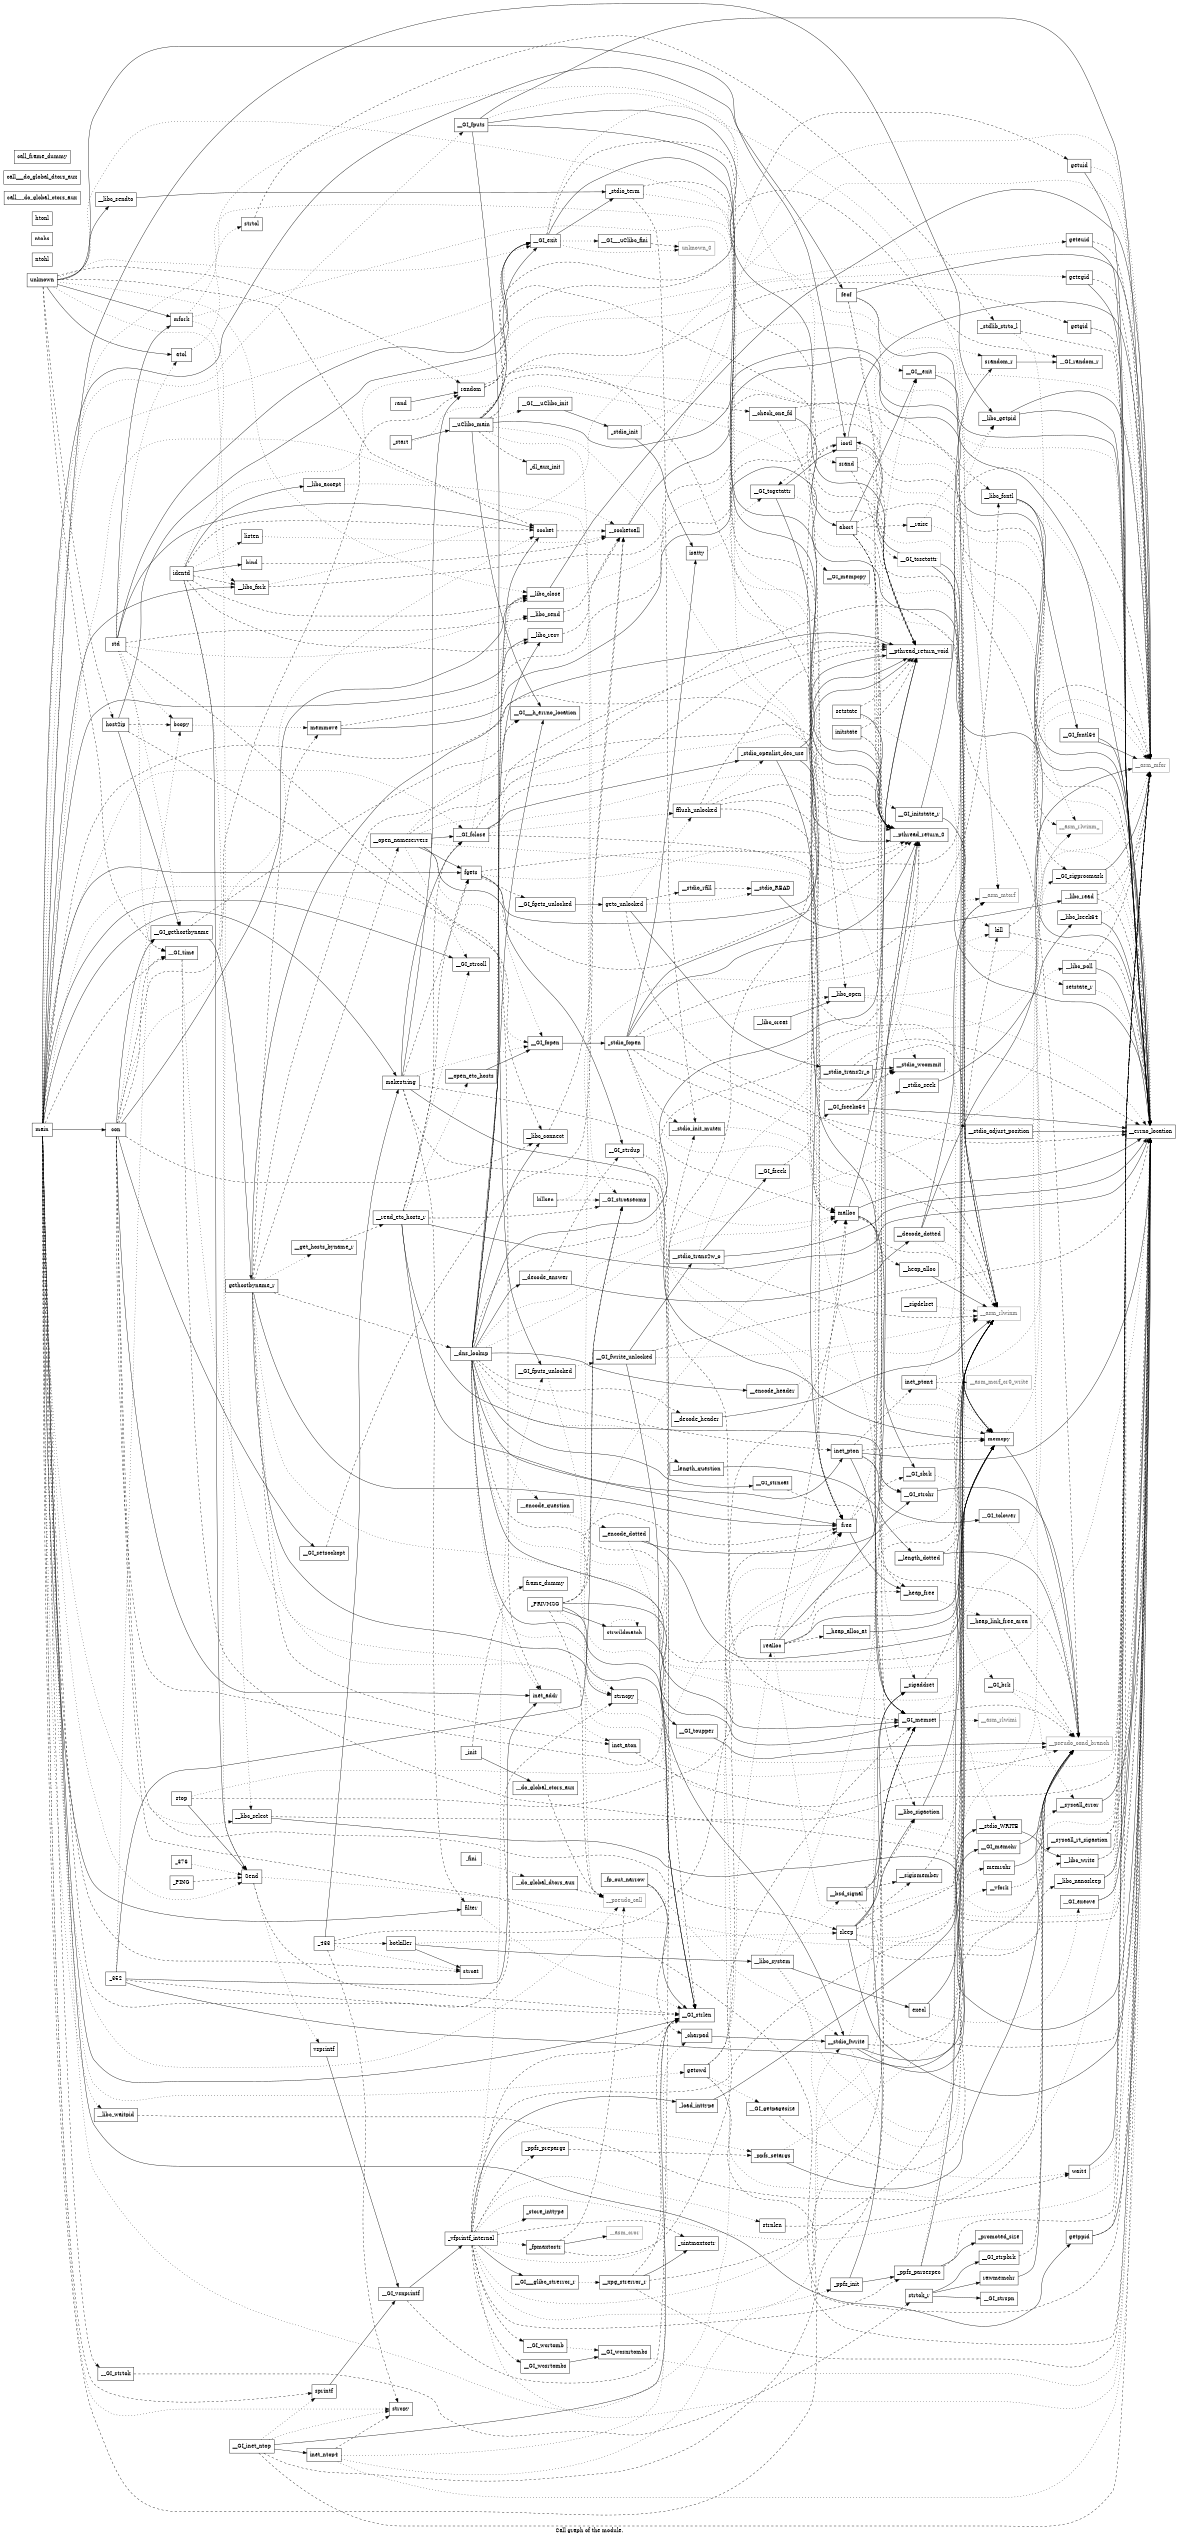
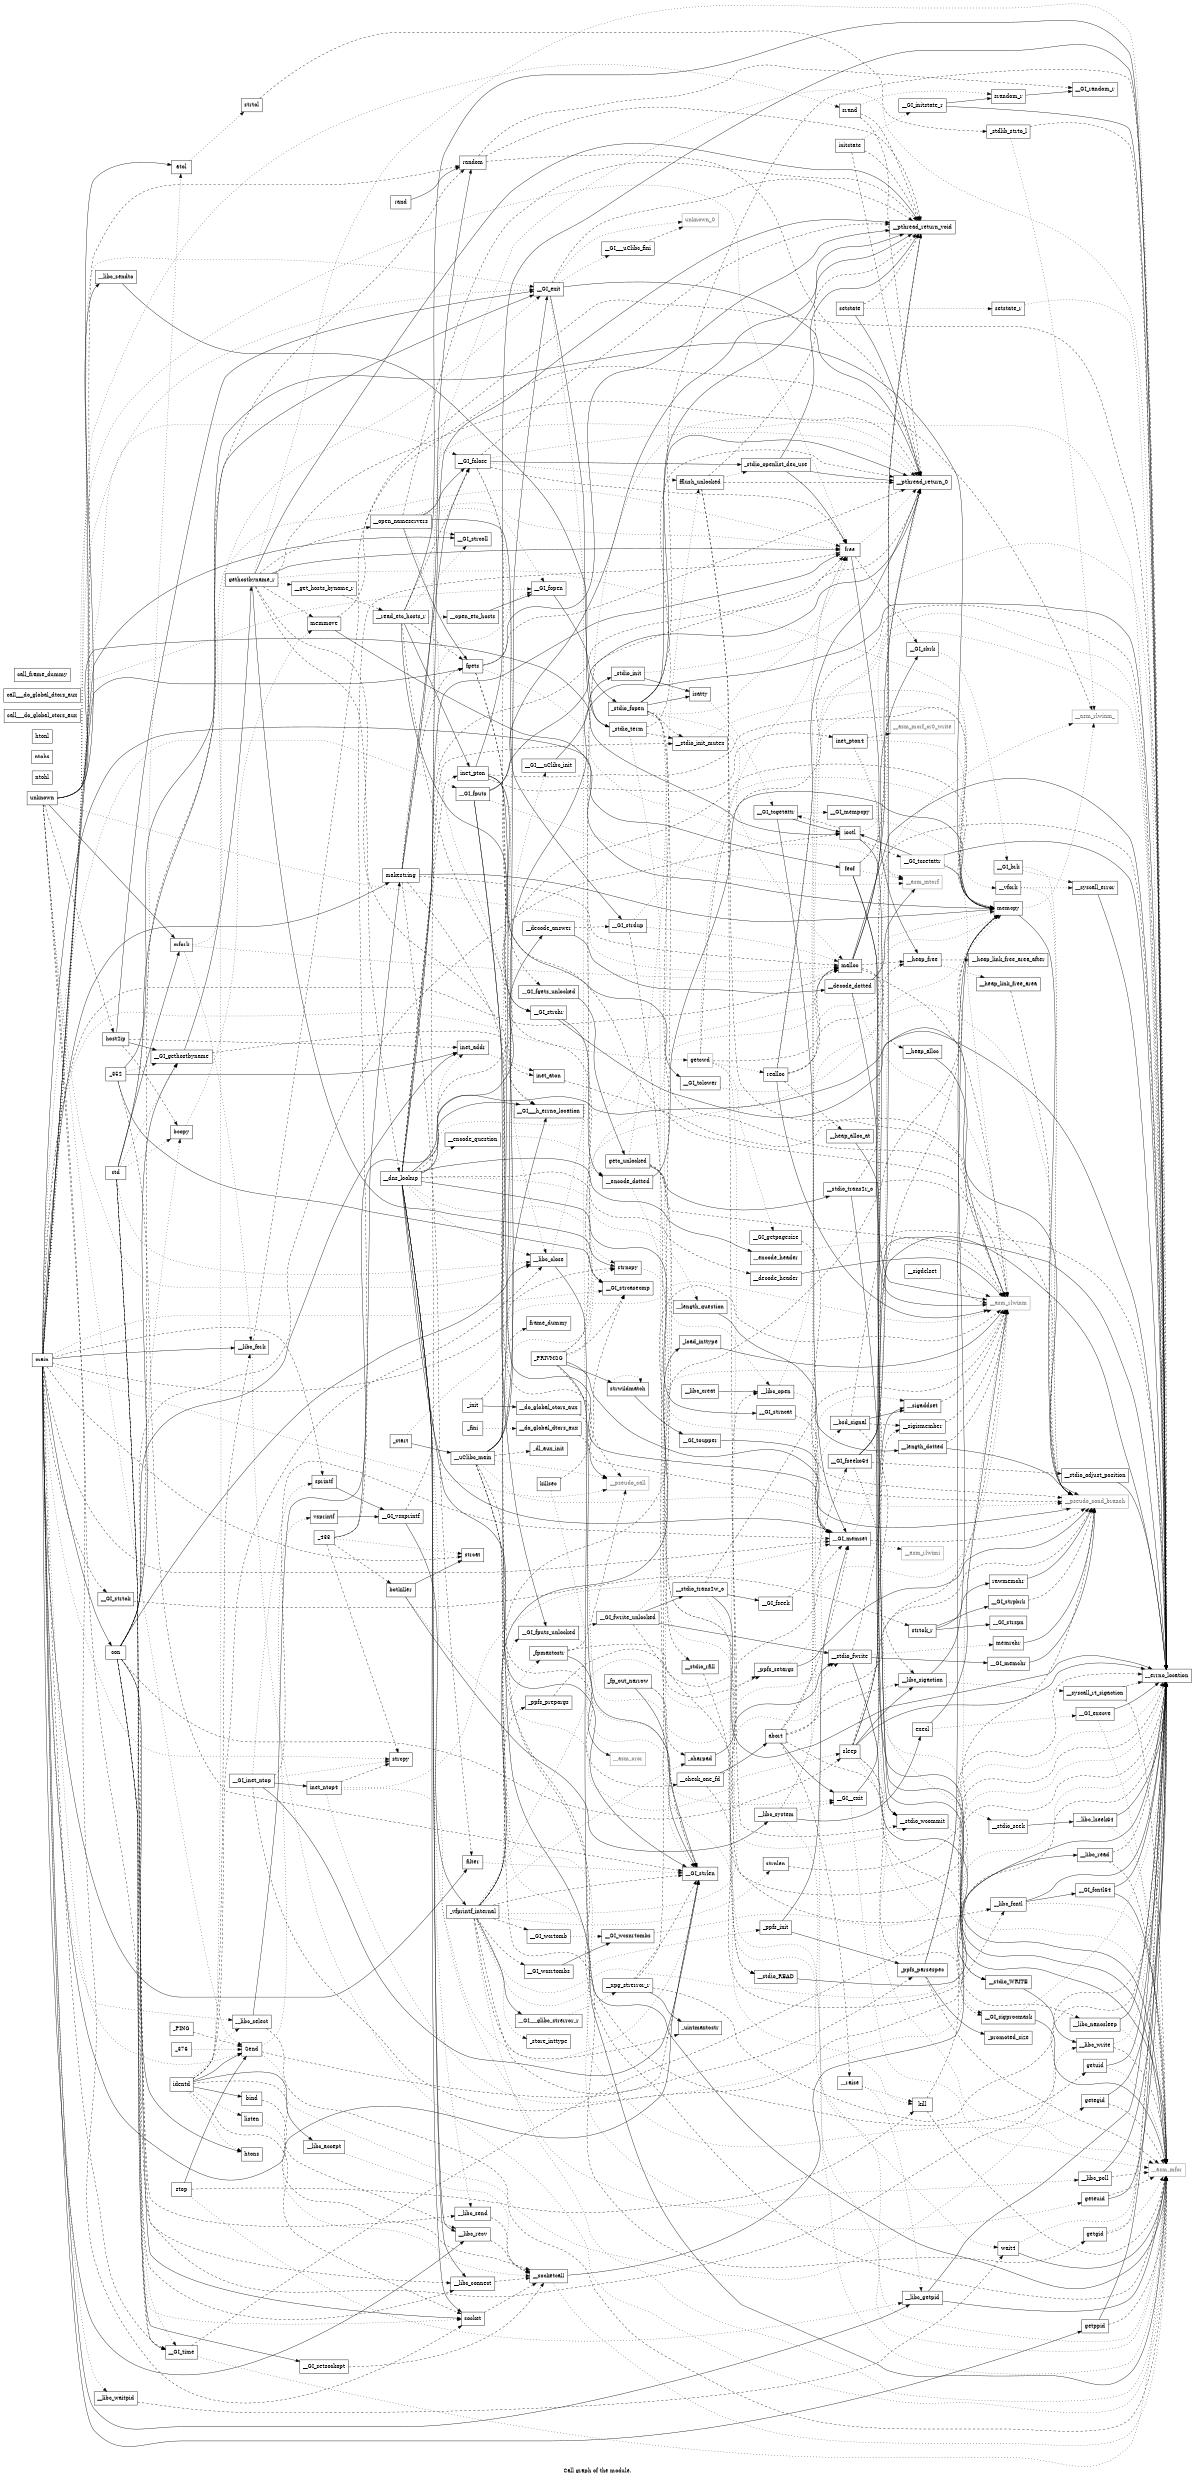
node "__heap_link_free_area_after": added
edge "__encode_dotted" -> "__GI_strchr": reversed
node "getcwd": color black -> gray50
node "htons": added
